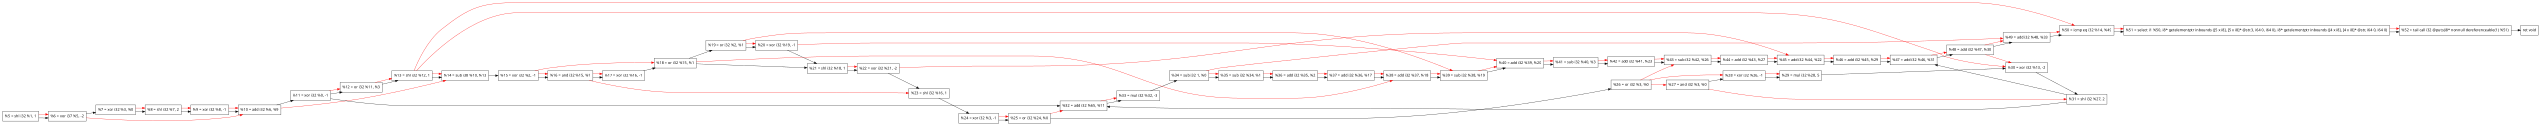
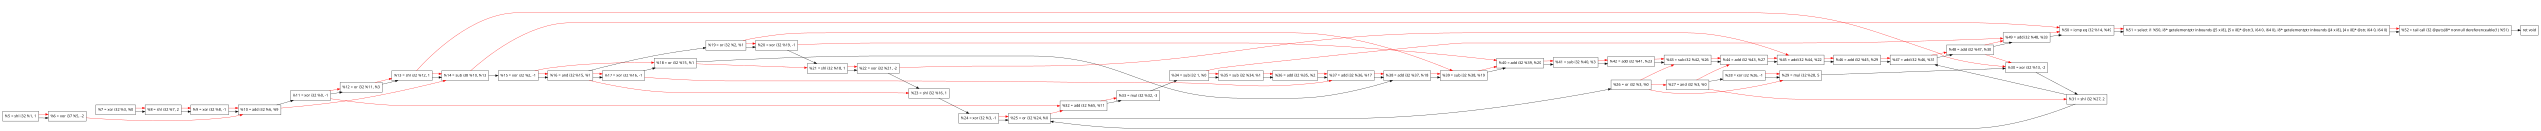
edge "%13 = shl i32 %12, 1" -> "%50 = icmp eq i32 %14, %49": now "%14 = sub i38 %10, %13" -> "%50 = icmp eq i32 %14, %49"
edge "%18 = or i32 %15, %1" -> "%19 = or i32 %2, %1": now "%16 = and i32 %15, %1" -> "%19 = or i32 %2, %1"
edge "%18 = or i32 %15, %1" -> "%38 = add i32 %37, %18": color red -> black
edge "%18 = or i32 %15, %1" -> "%21 = shl i32 %18, 1": color black -> red
edge "%27 = and i32 %3, %0" -> "%44 = add i32 %43, %27": added
edge "%26 = or i32 %3, %0" -> "%28 = xor i32 %26, -1": now "%26 = or i32 %3, %0" -> "%29 = mul i32 %28, 5"
edge "%17 = xor i32 %16, -1" -> "%37 = add i32 %36, %17": added
edge "%11 = xor i32 %0, -1" -> "%32 = add i32 %65, %11": color black -> red
edge "%31 = shl i32 %27, 2" -> "%32 = add i32 %65, %11": now "%31 = shl i32 %27, 2" -> "%25 = or i32 %24, %0"
edge "%6 = xor i37 %5, -2" -> "%7 = xor i32 %3, %0": removed
